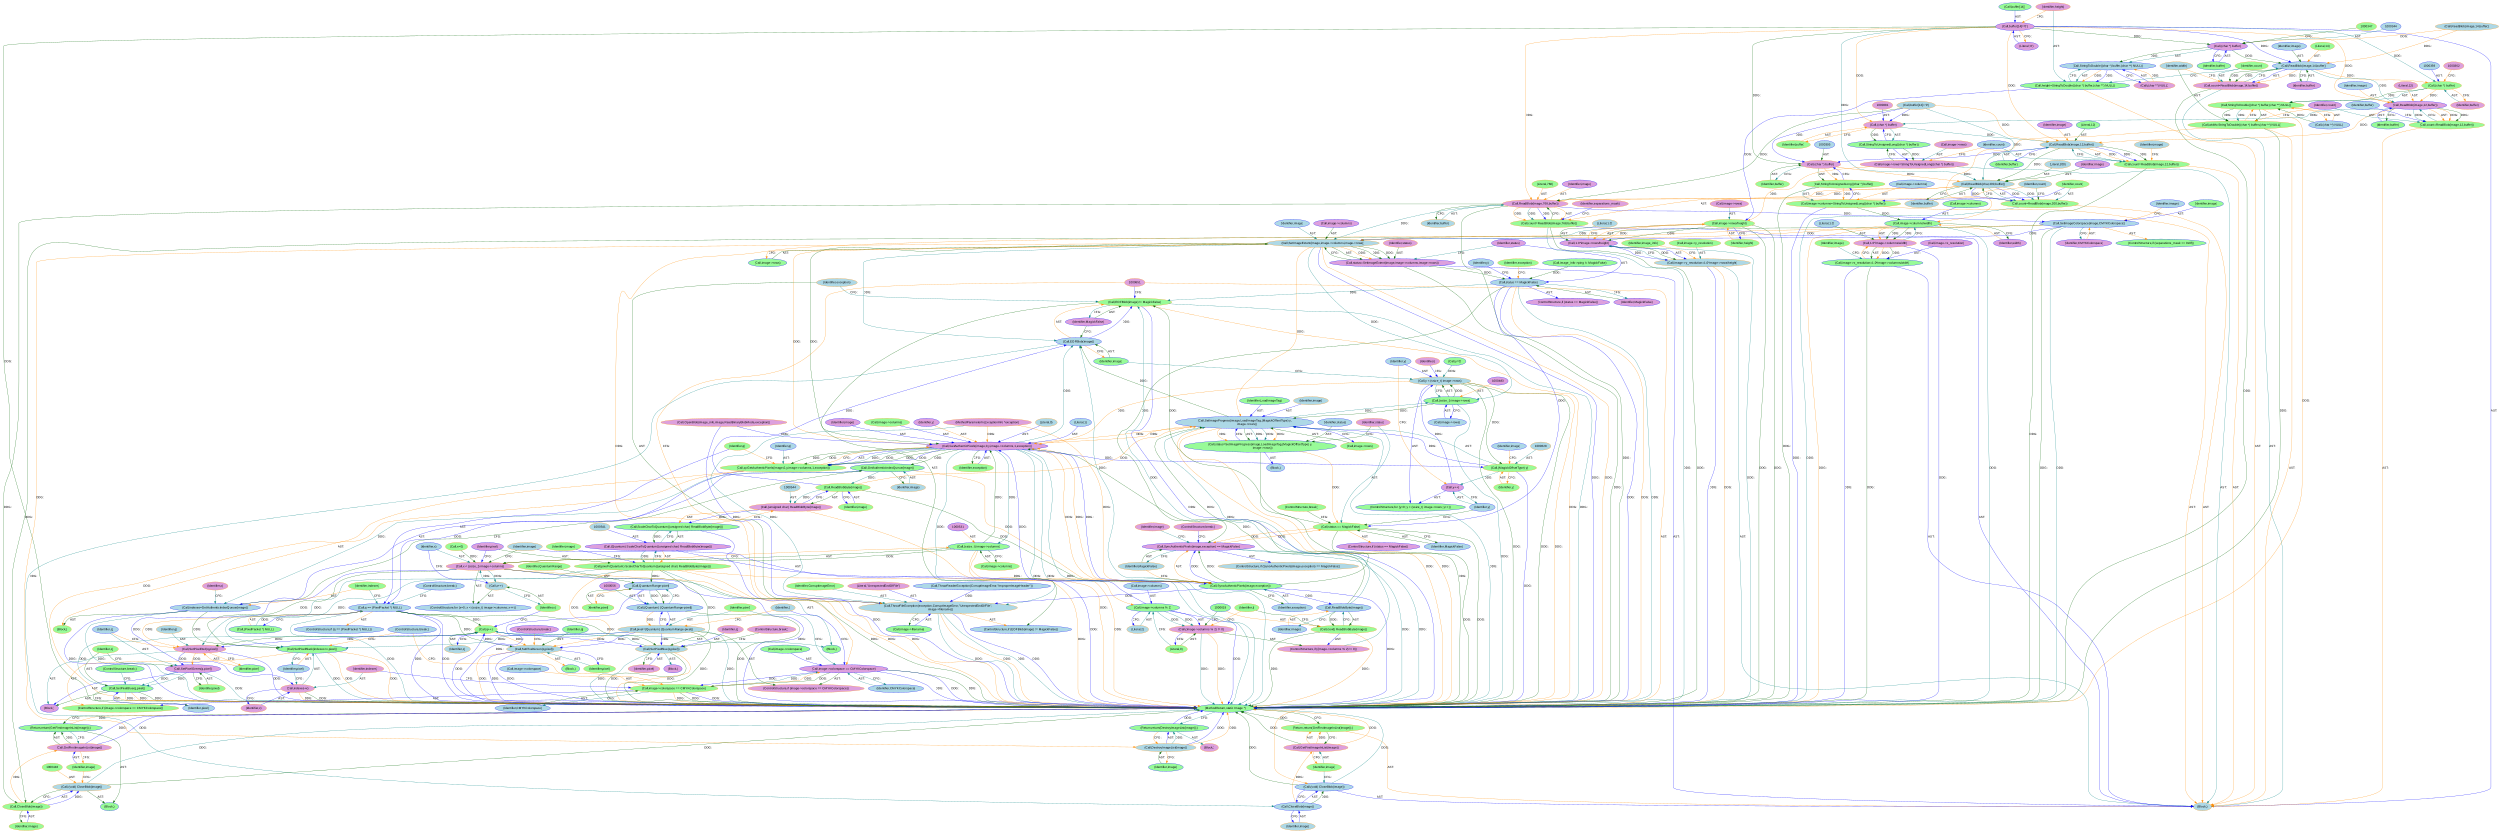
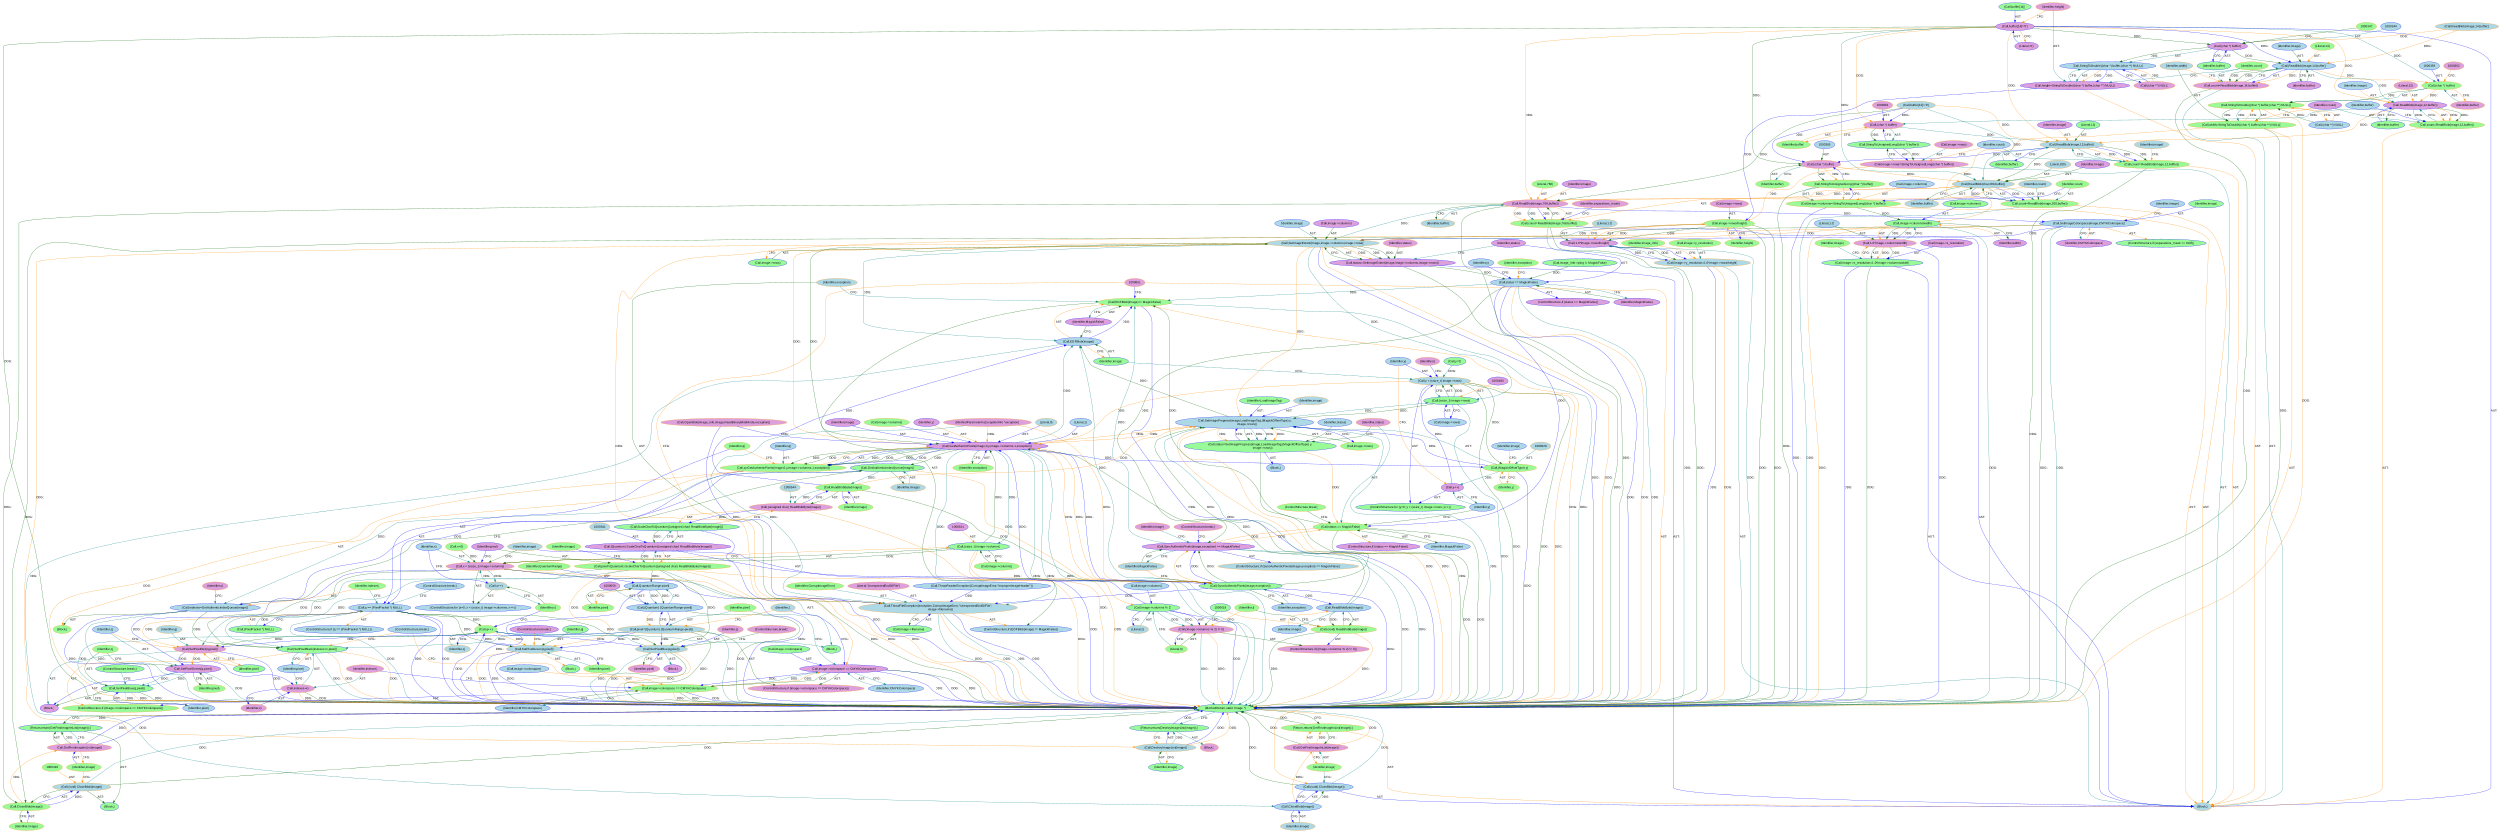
node "(Call,height=StringToDouble((char *) buffer,(char **) NULL))": fillcolor palegreen -> plum
edge "(ControlStructure,if ((image->columns % 2) != 0))" -> "(Call,EOFBlob(image) != MagickFalse)": now "(Call,SyncAuthenticPixels(image,exception) == MagickFalse)" -> "(Call,EOFBlob(image) != MagickFalse)"
edge "(Identifier,QuantumRange)" -> "(Call,QuantumRange-pixel)": color darkgreen -> blue
